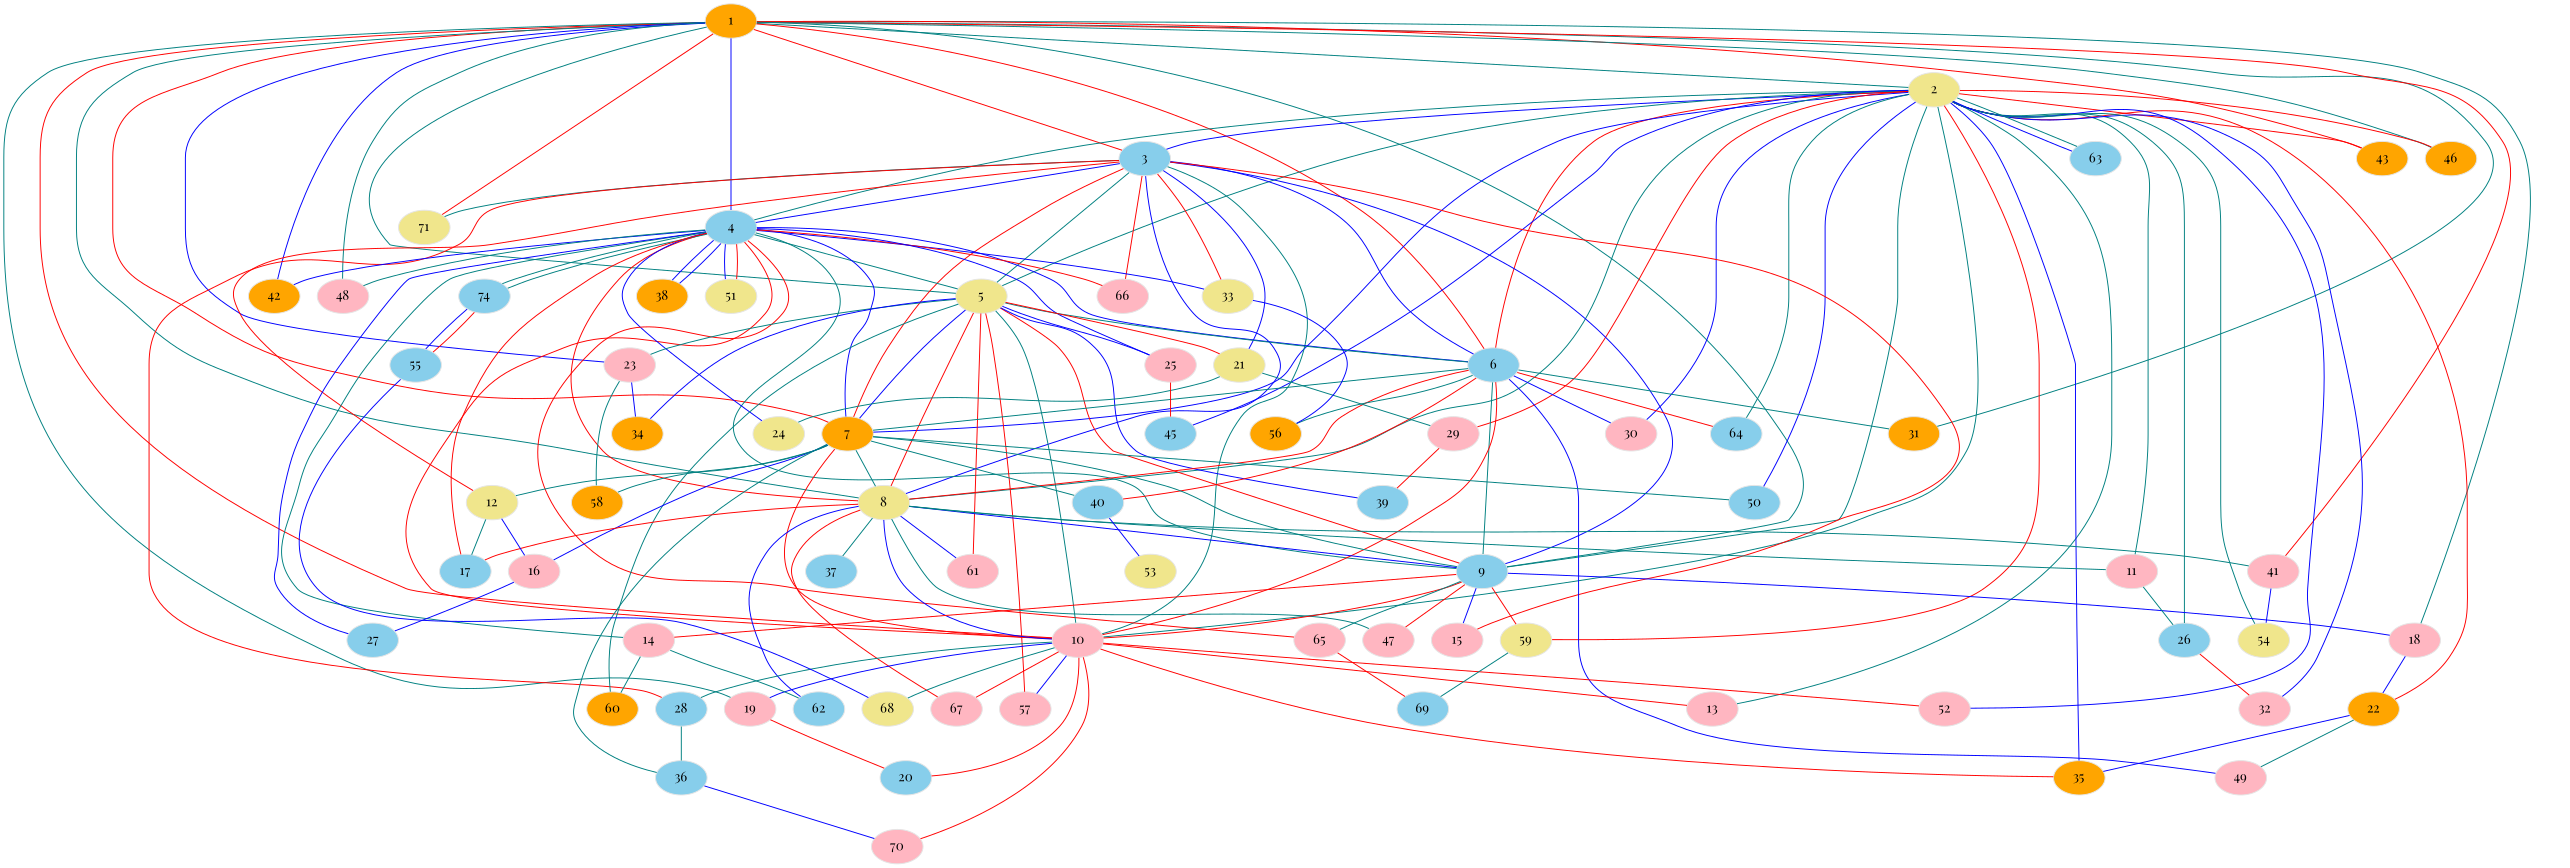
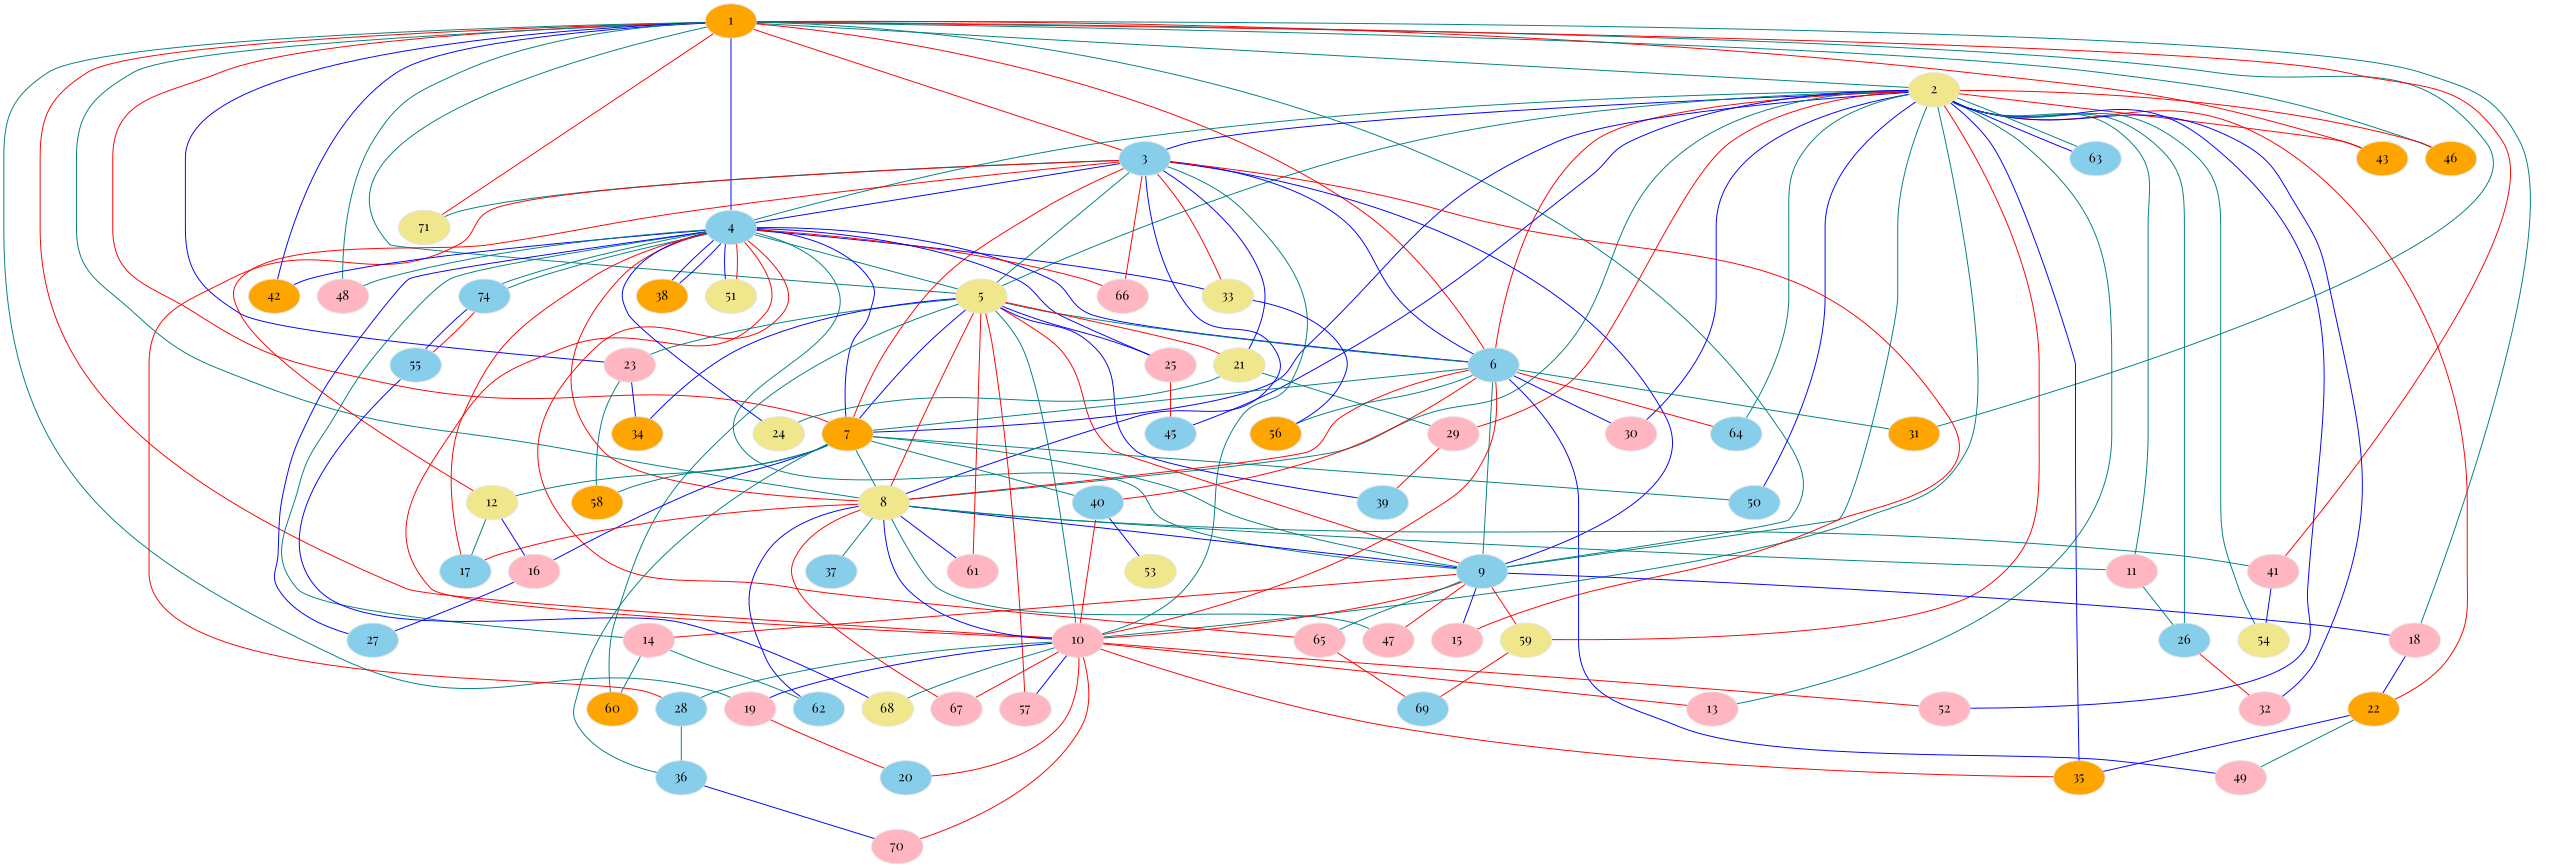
edge "7" -- "10": now "40" -- "10"
edge "59" -- "69": color teal -> red
